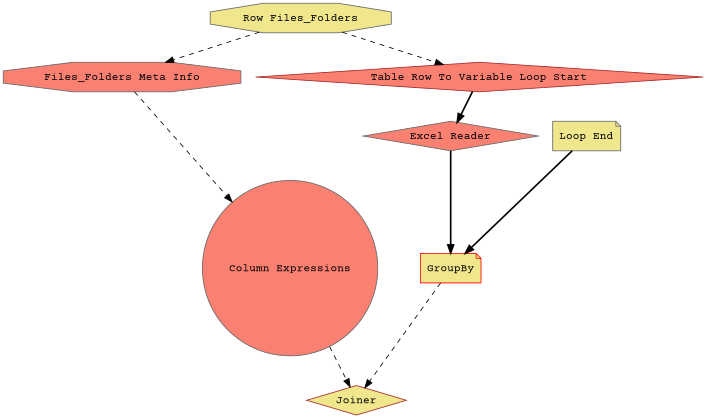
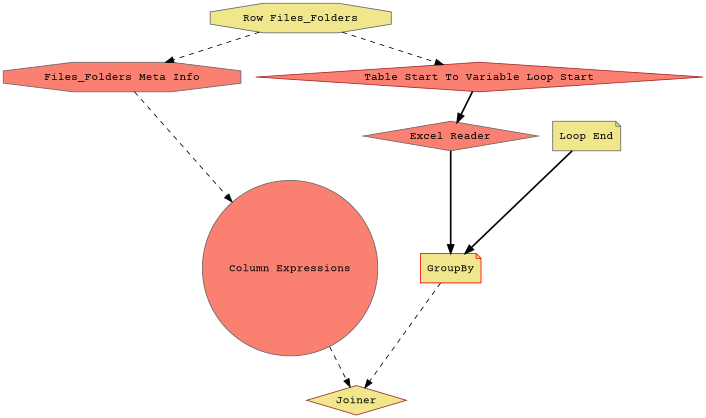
node "Table Row To Variable Loop Start": label "Table Row To Variable Loop Start" -> "Table Start To Variable Loop Start"
